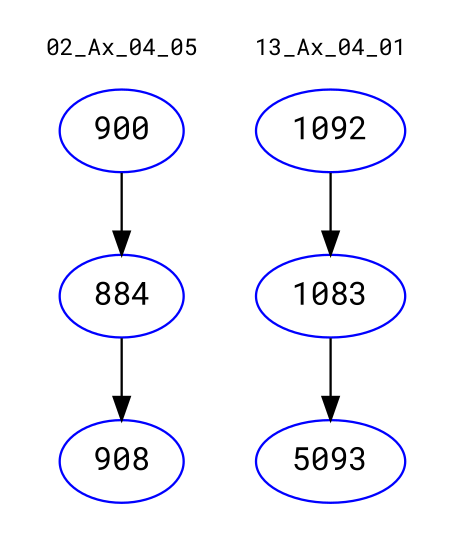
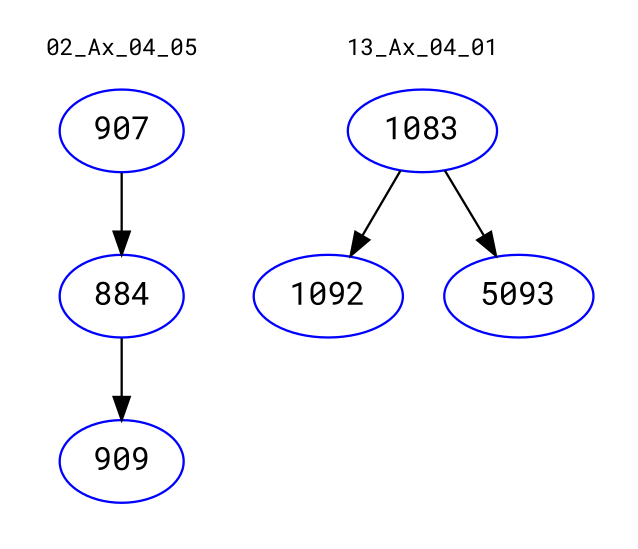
node "900": label "900" -> "907"
edge "1092" -> "1083": reversed
node "908": label "908" -> "909"
